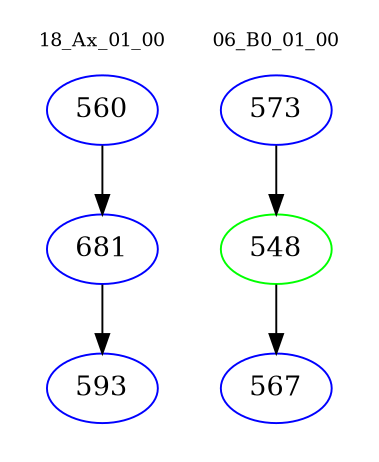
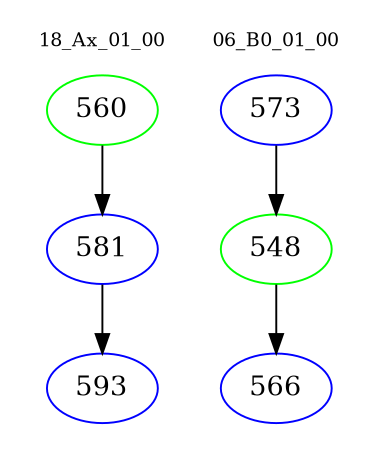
node "560": color blue -> green
node "681": label "681" -> "581"
node "567": label "567" -> "566"
